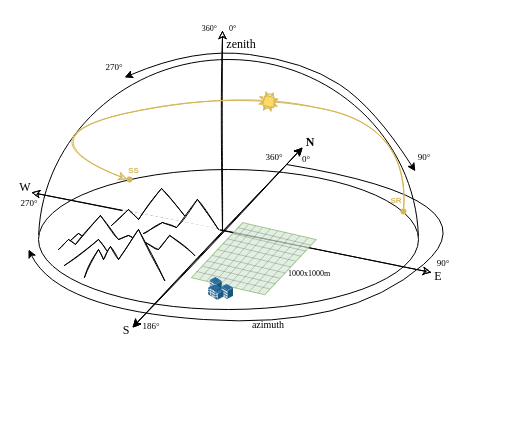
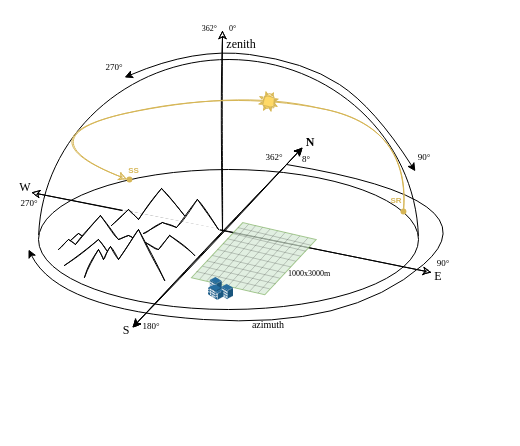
node "360° 0°": label "360° 0°" -> "362° 0°"
node "360°": label "360°" -> "362°"
node "0°": label "0°" -> "8°"
node "1000x1000m": label "1000x1000m" -> "1000x3000m"
node "186°": label "186°" -> "180°"
